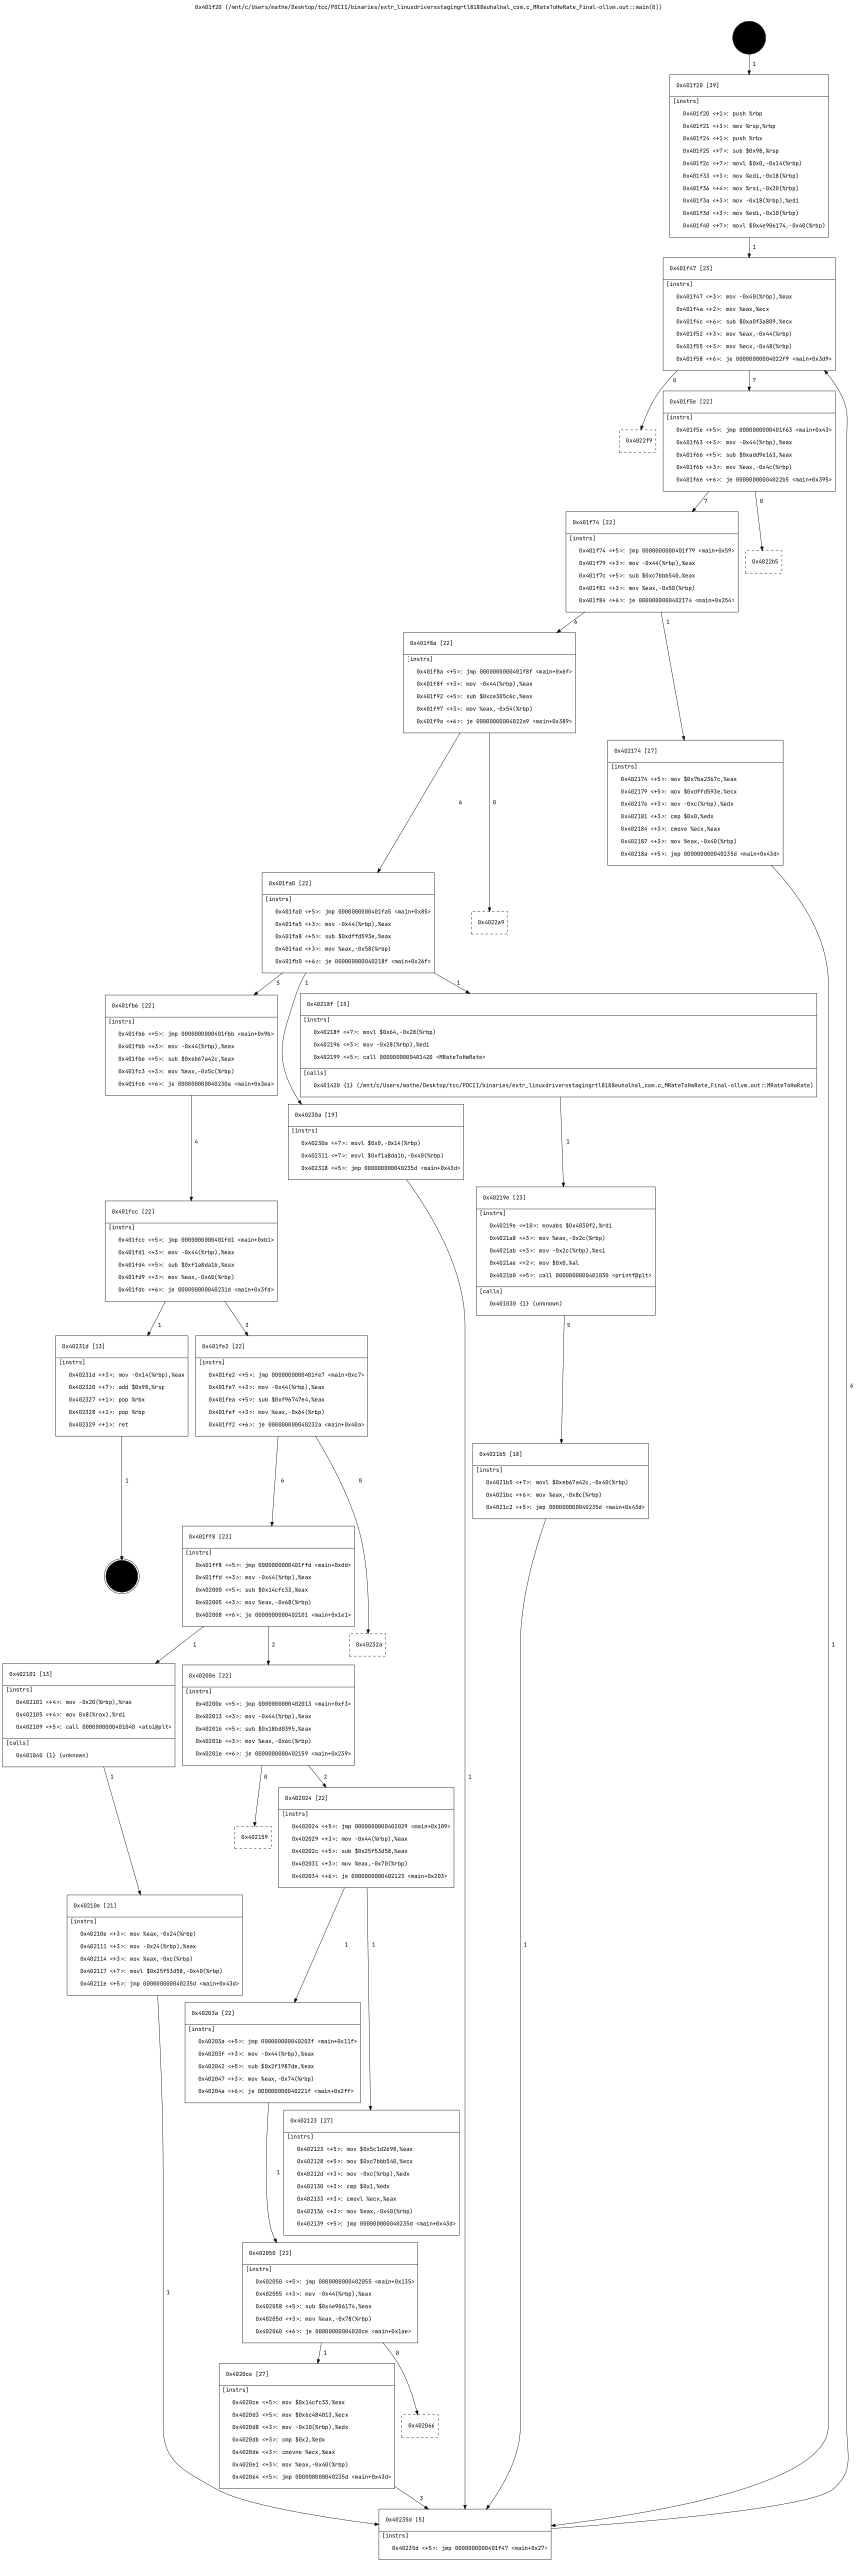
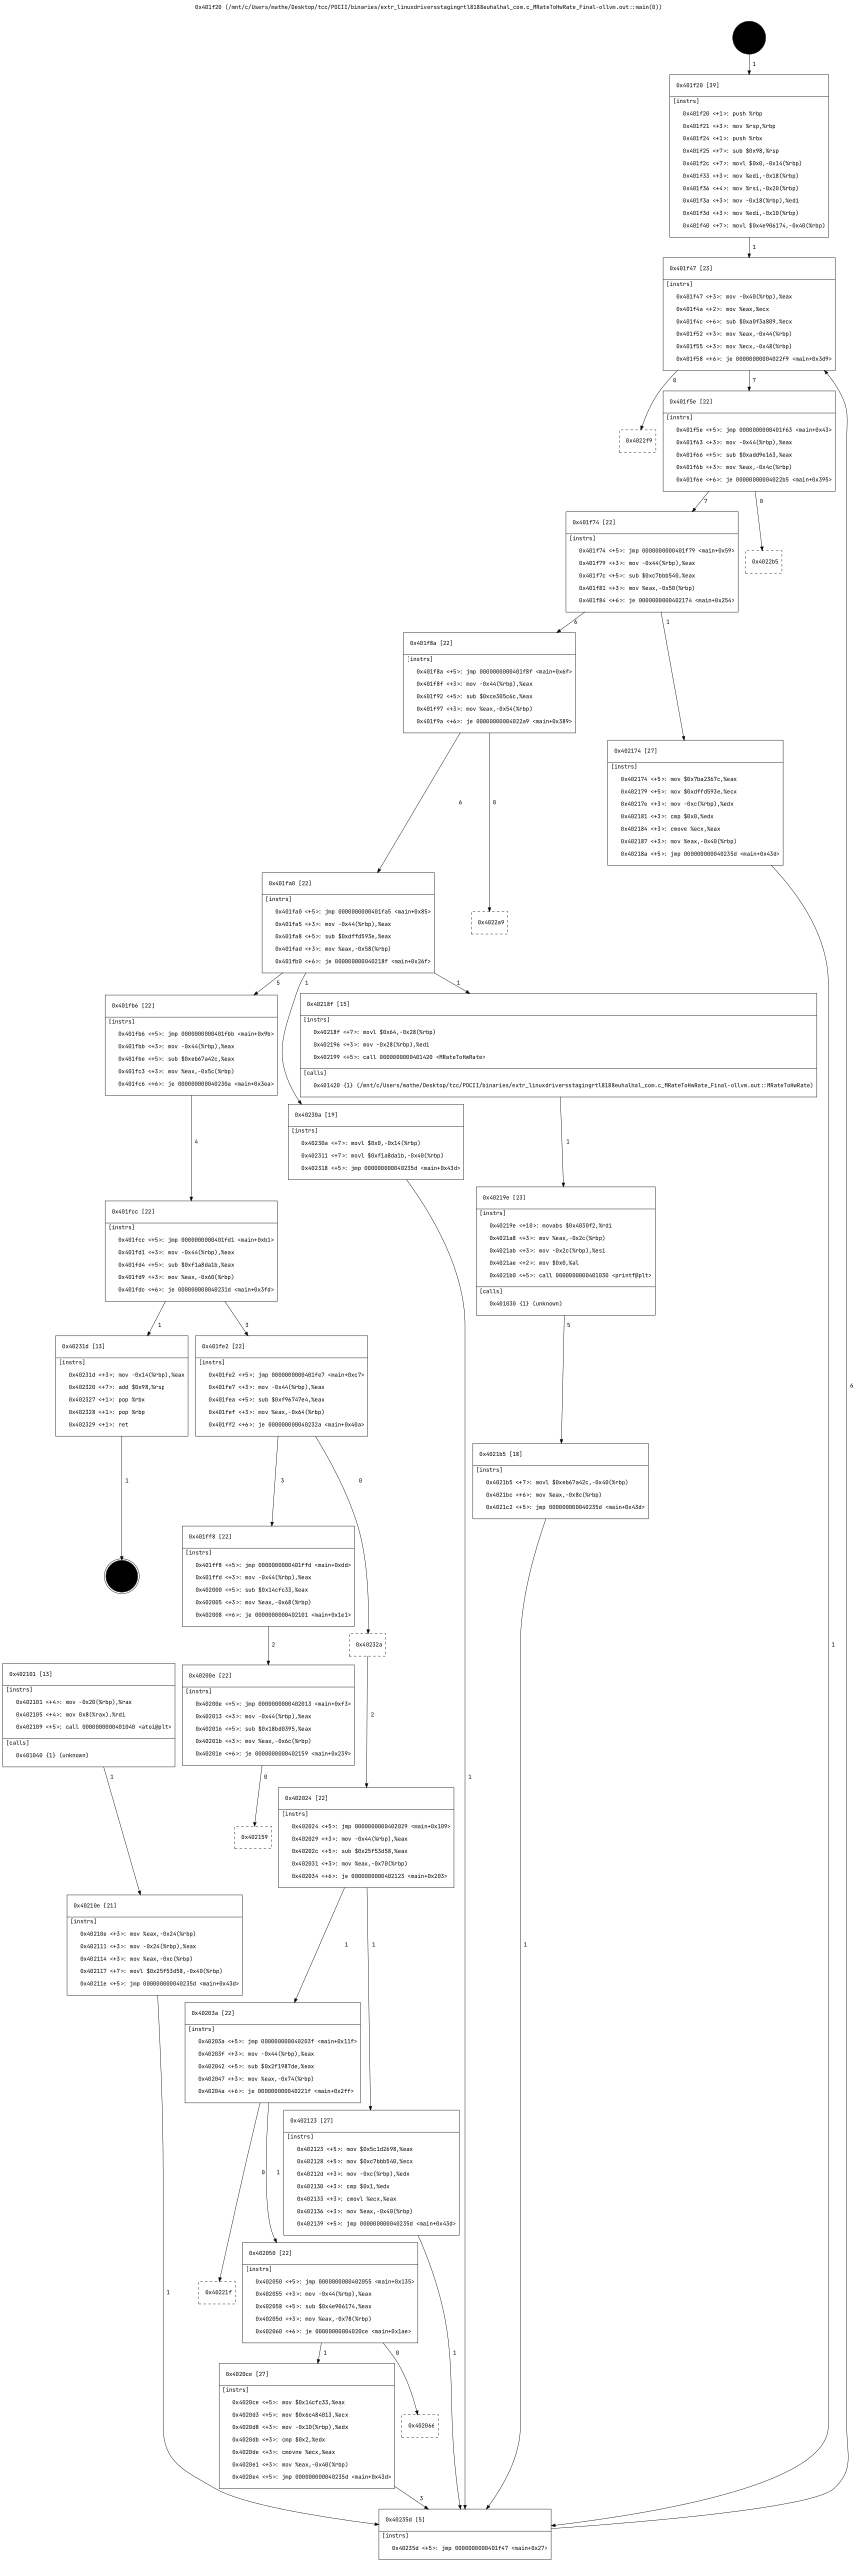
edge "0x401fe2 [22]" -> "0x401ff8 [22]": label " 6" -> " 3"
edge "0x401ff8 [22]" -> "0x402101 [13]": removed, label "1"
edge "0x40200e [22]" -> "0x402024 [22]": now "0x40232a" -> "0x402024 [22]"
node "0x40221f": added
edge "0x402123 [27]" -> "0x40235d [5]": added, label "1"
